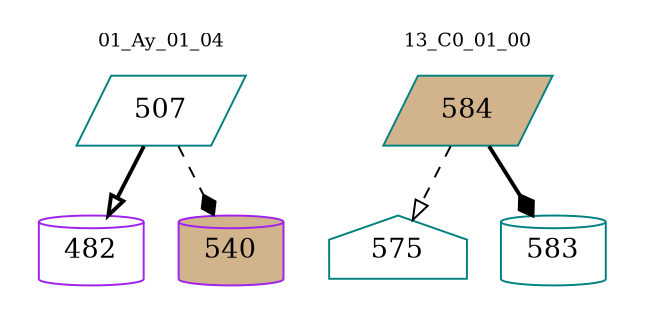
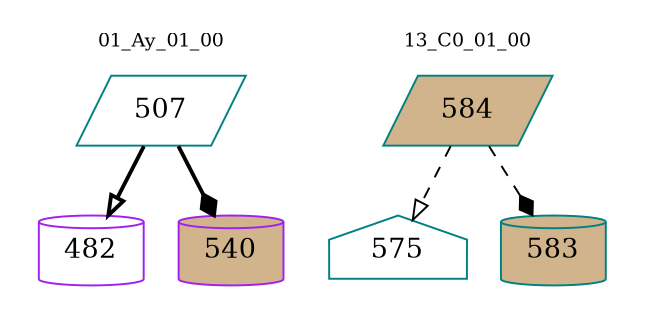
cluster "01_Ay_01_04": label "01_Ay_01_04" -> "01_Ay_01_00"
edge "507" -> "540": style dashed -> bold
edge "584" -> "583": style bold -> dashed
node "583": fillcolor white -> tan
